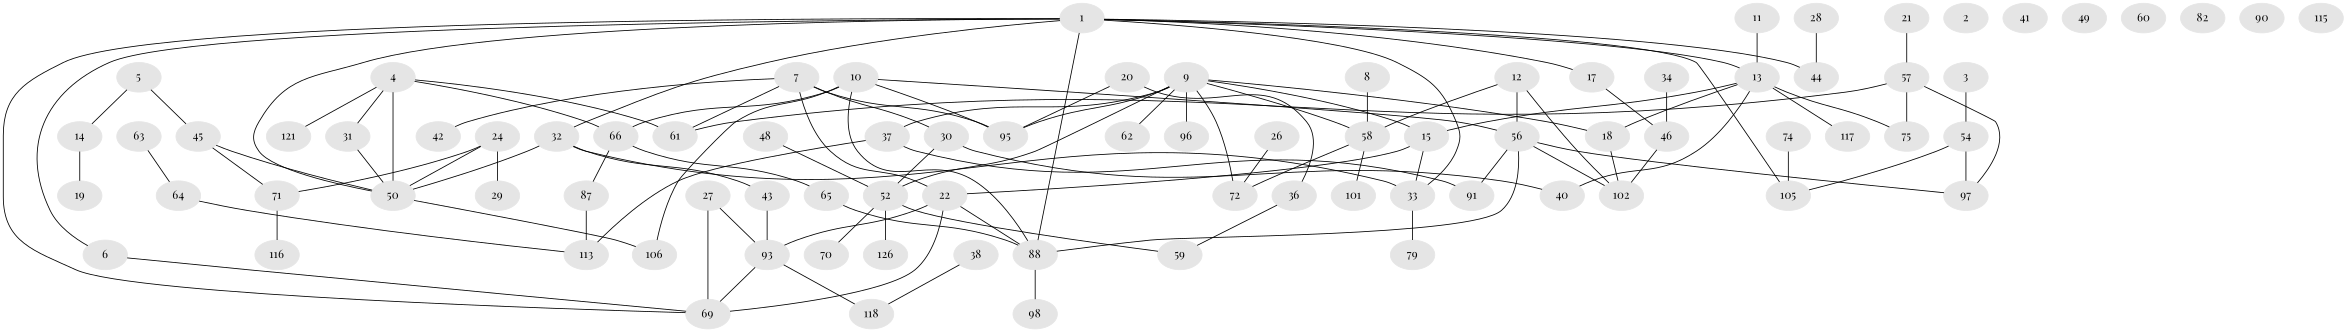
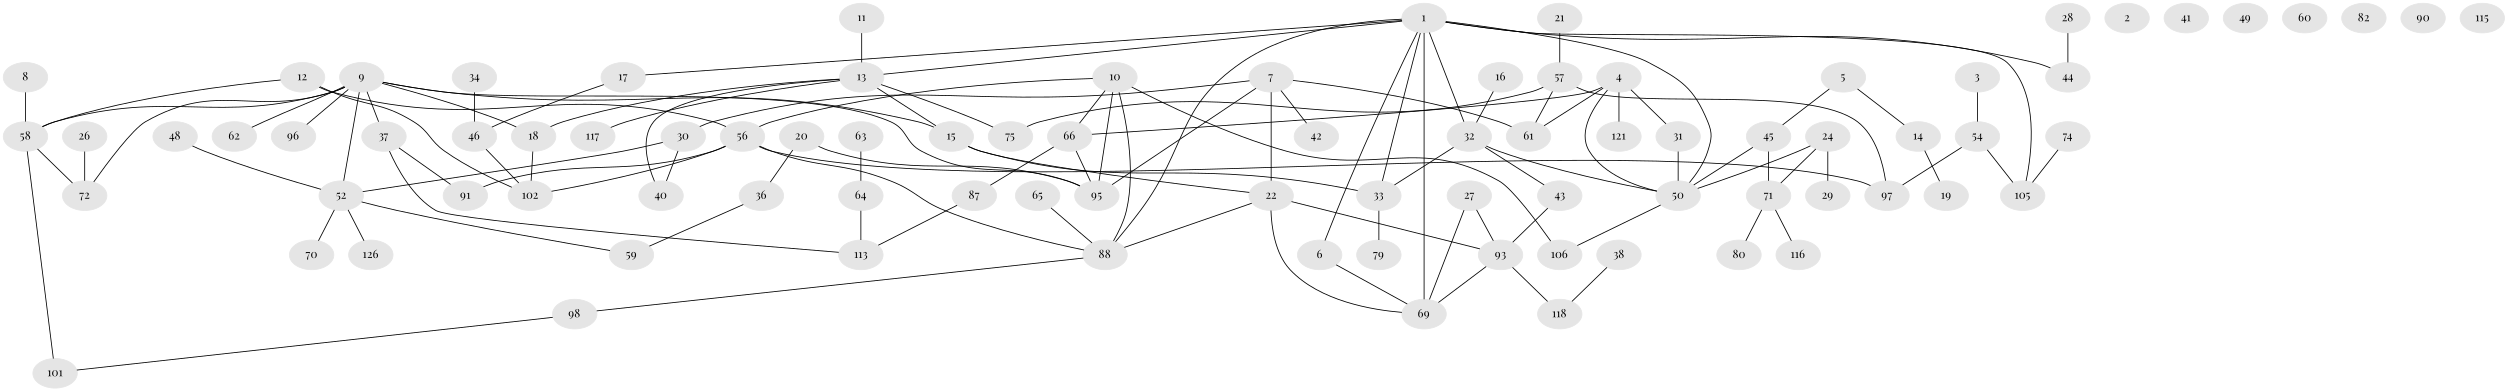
node "16": added
edge "66" -- "65": now "66" -- "95"
node "80": added
edge "98" -- "101": added
